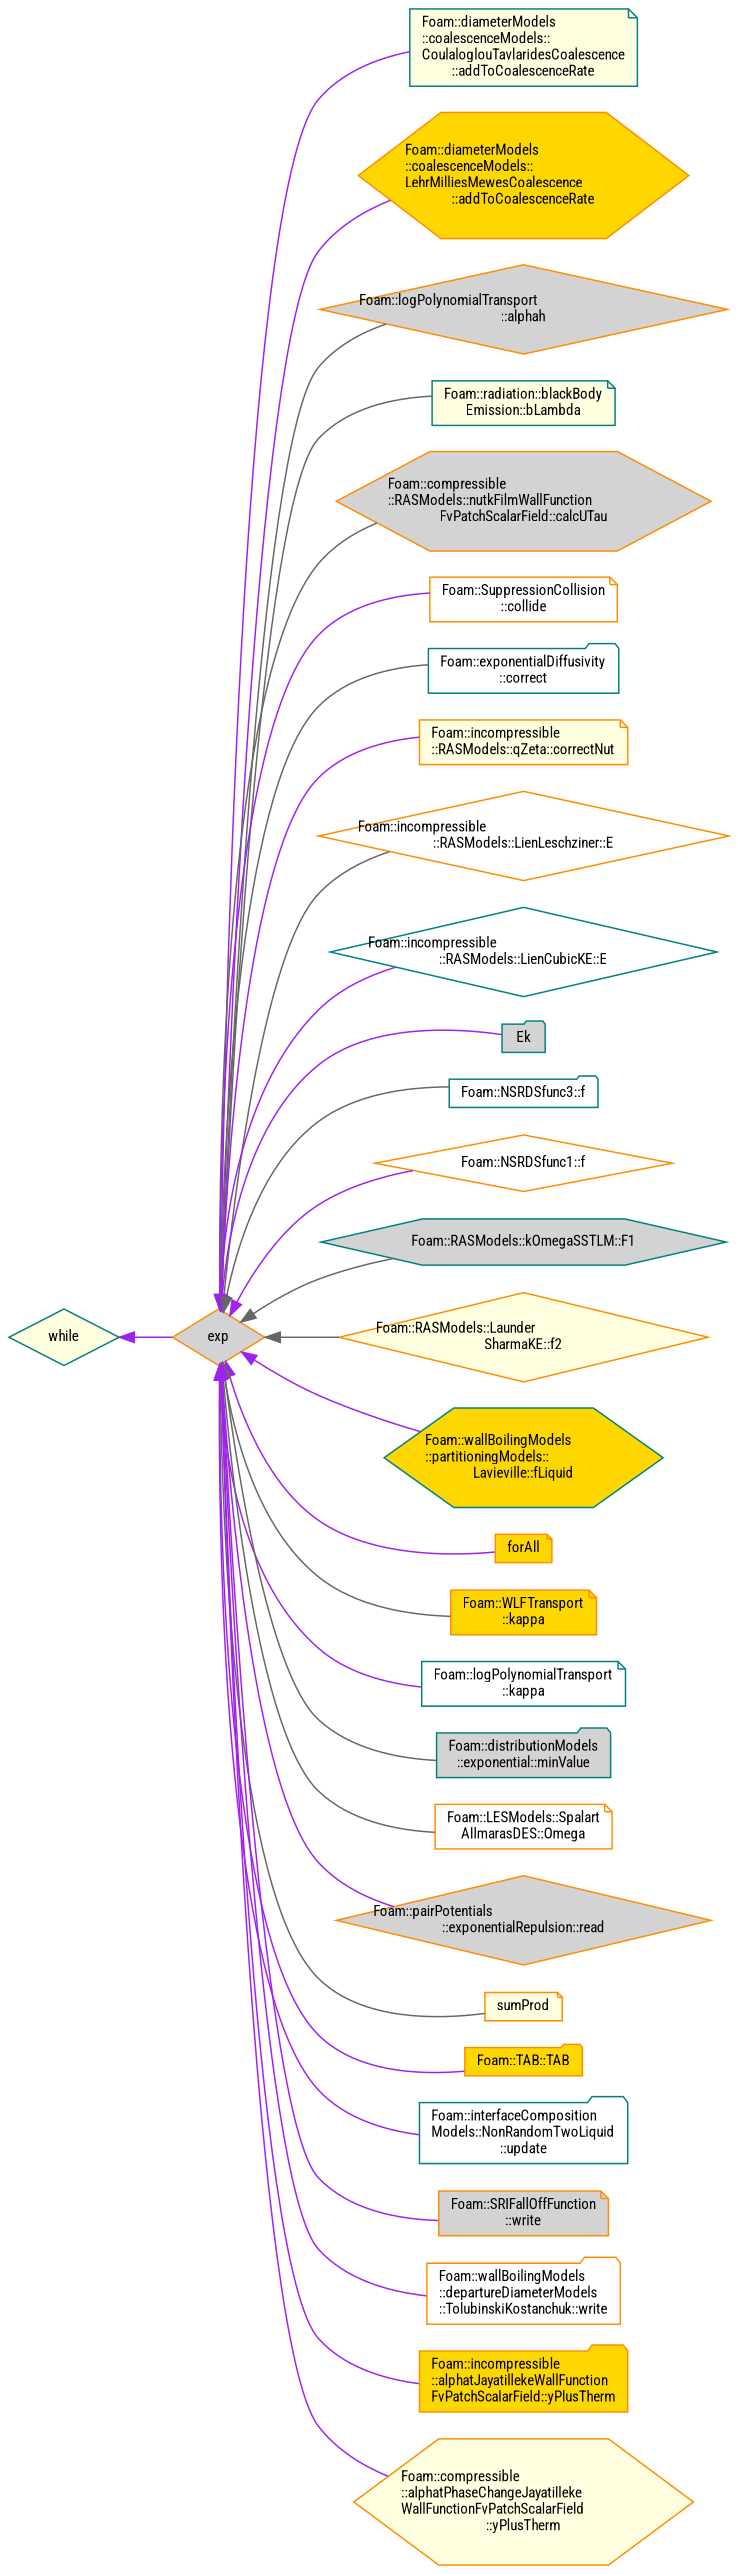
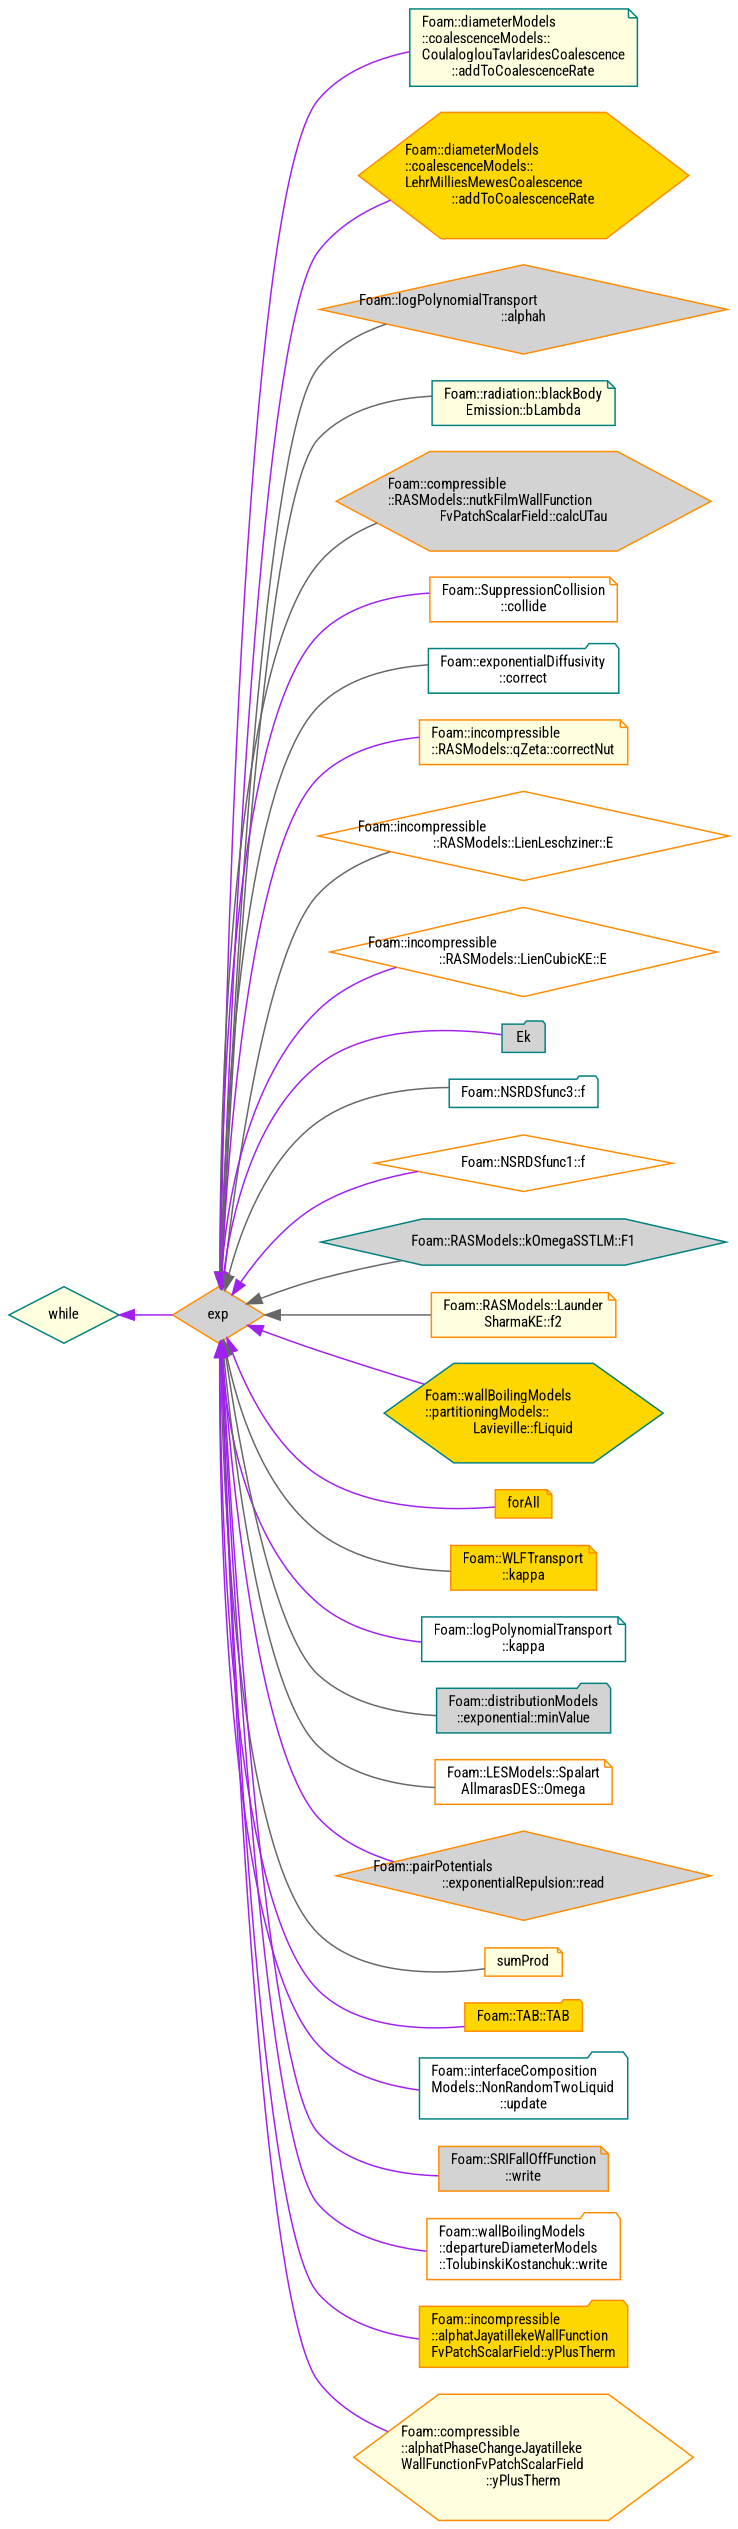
node "Foam::incompressible ::RASModels::LienCubicKE::E": color teal -> darkorange
node "Foam::RASModels::Launder SharmaKE::f2": shape diamond -> note
